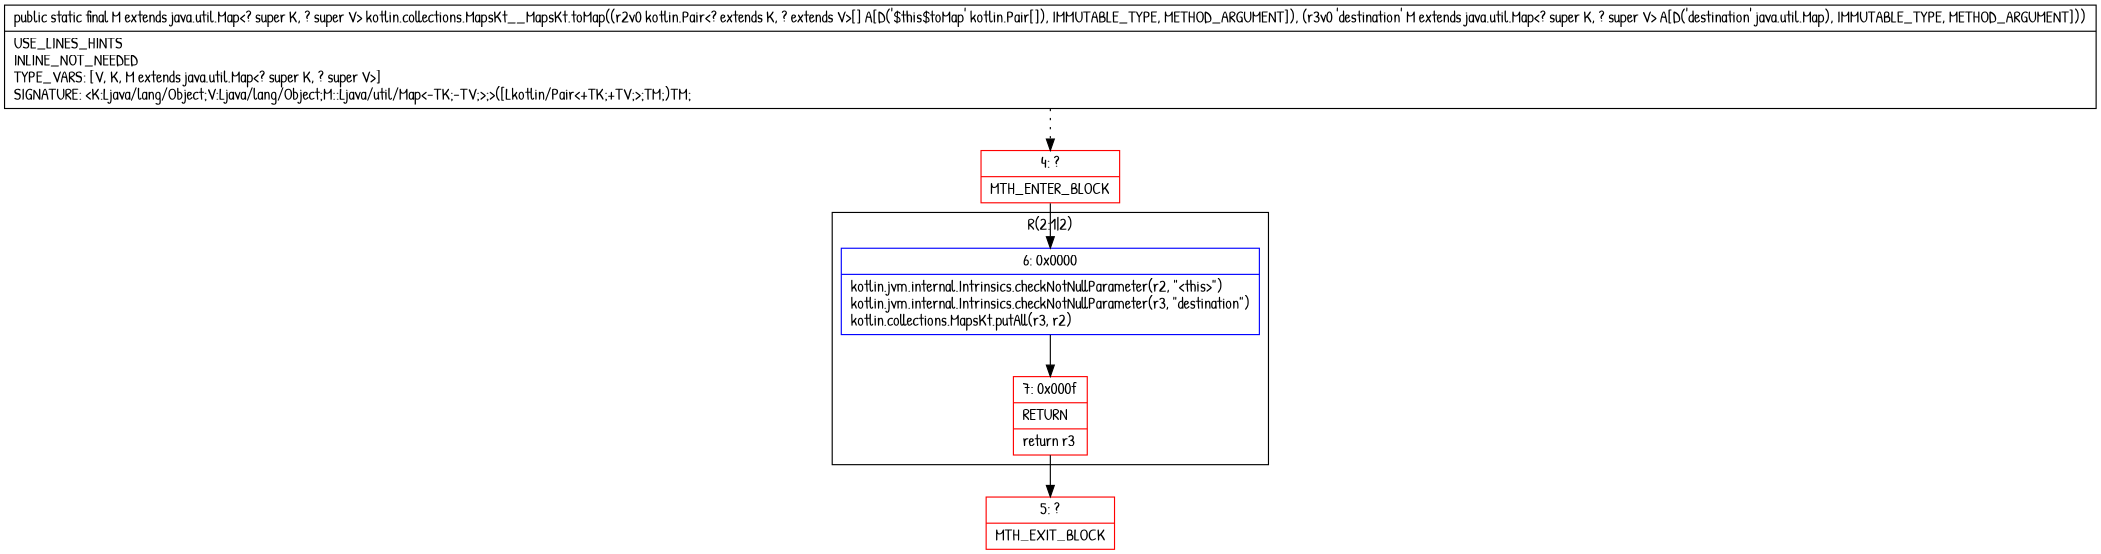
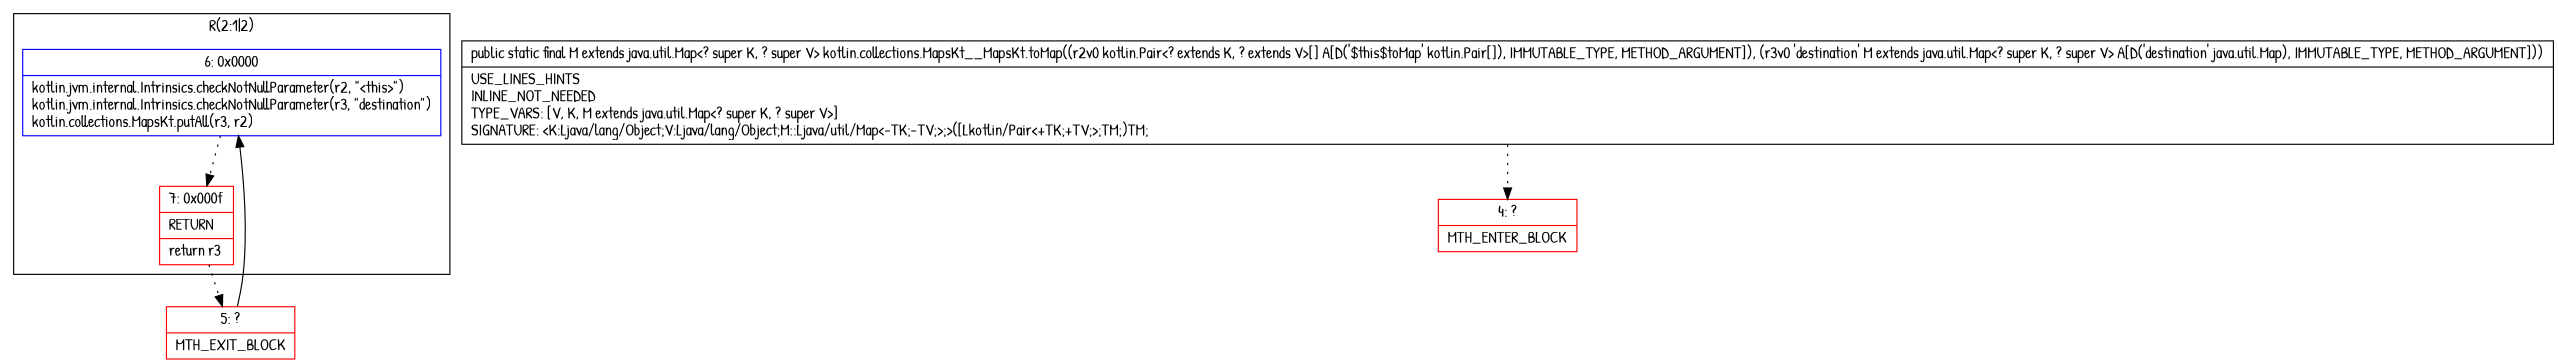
edge "4: ?" -> "6: 0x0000": now "5: ?" -> "6: 0x0000"
edge "6: 0x0000" -> "7: 0x000f": style solid -> dotted
edge "7: 0x000f" -> "5: ?": style solid -> dotted
